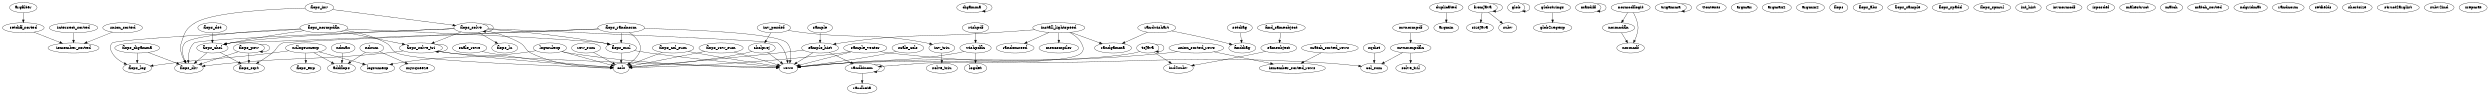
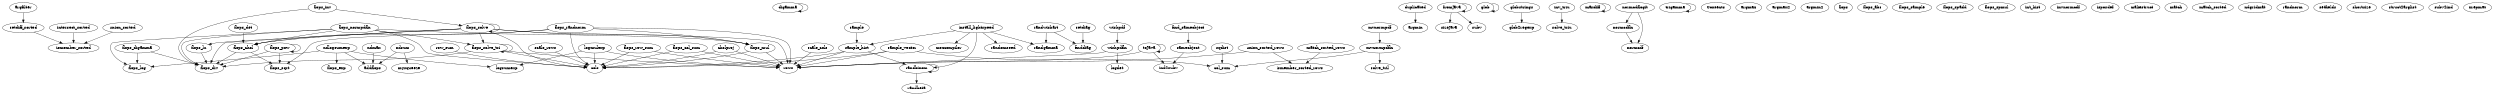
node "inv_posdef": removed
edge "flops_lu" -> "flops_div": added
